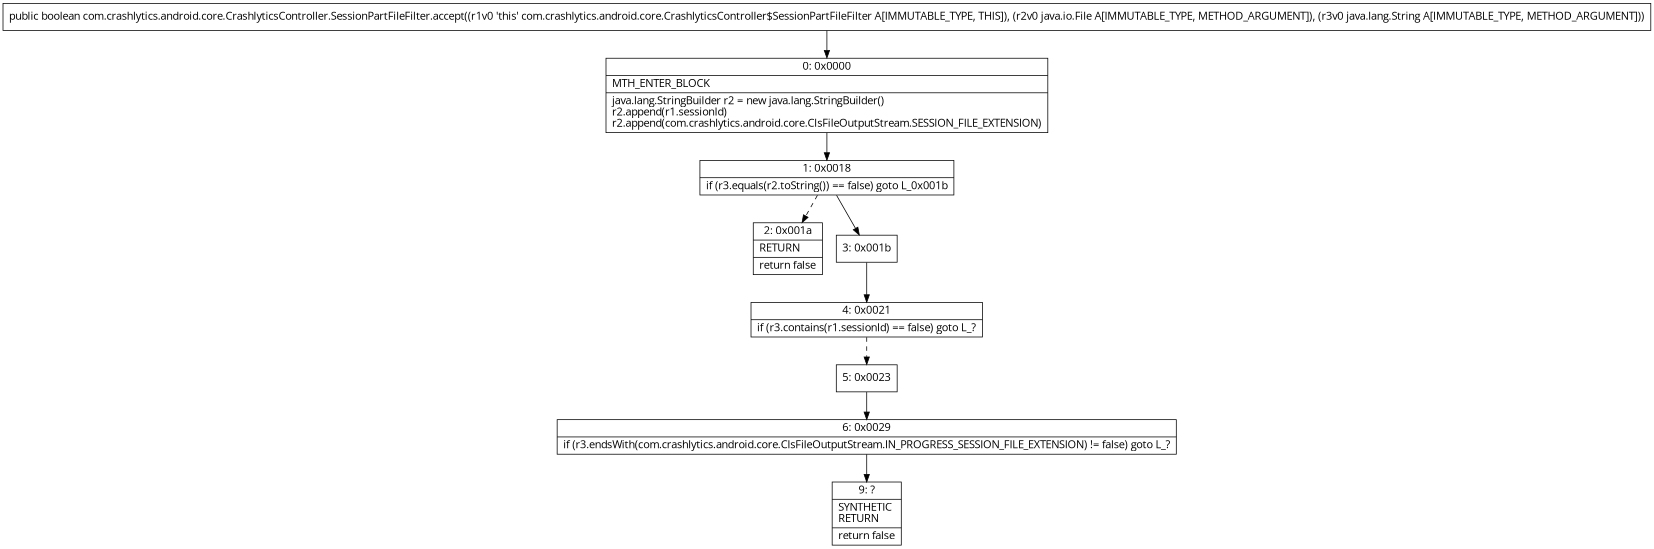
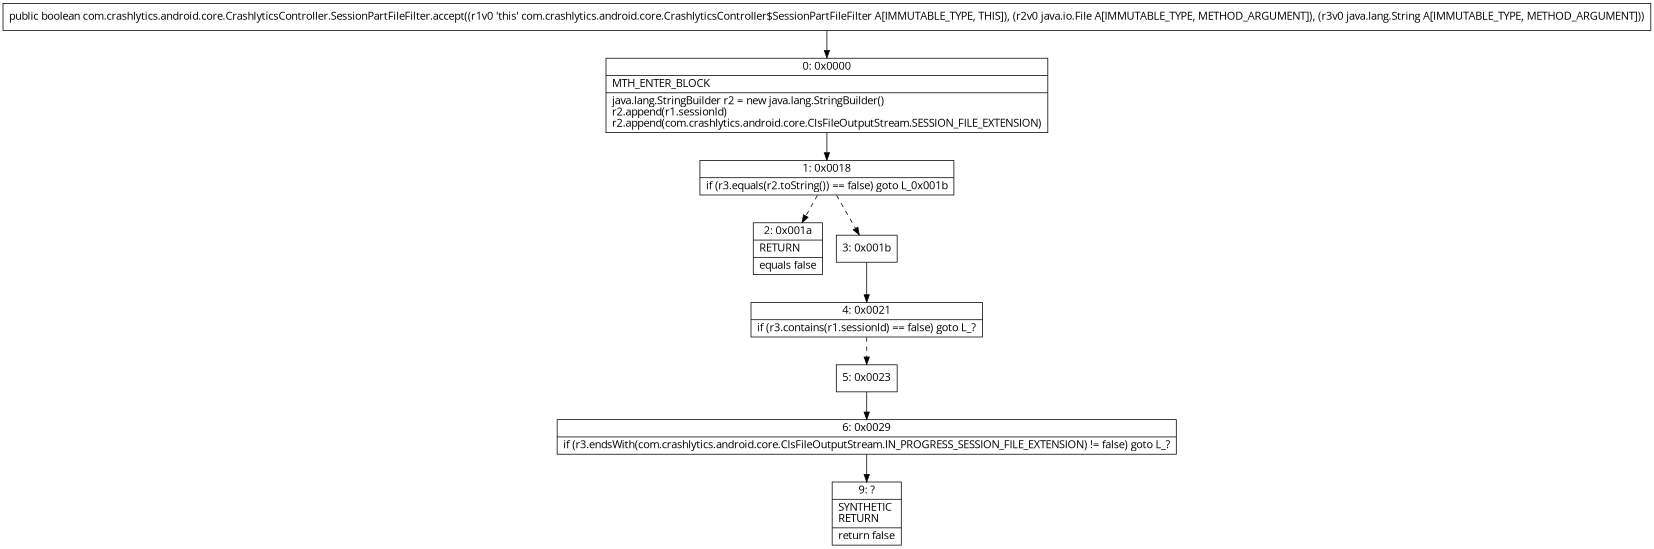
edge "1: 0x0018" -> "3: 0x001b": style solid -> dashed
node "2: 0x001a": text "return false" -> "equals false"
